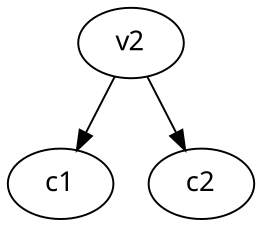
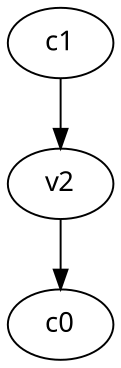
edge "v2" -> "c1": reversed
node "c2": label "c2" -> "c0"
